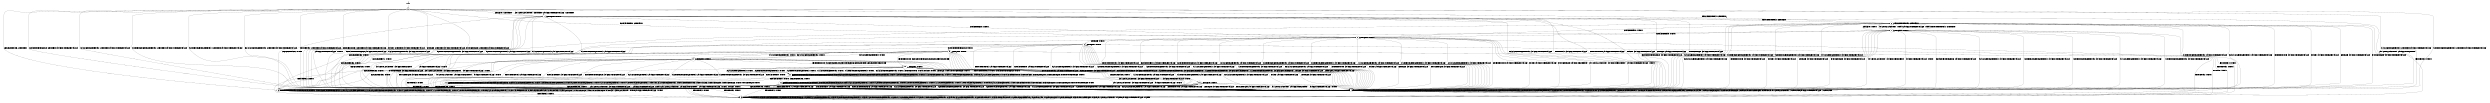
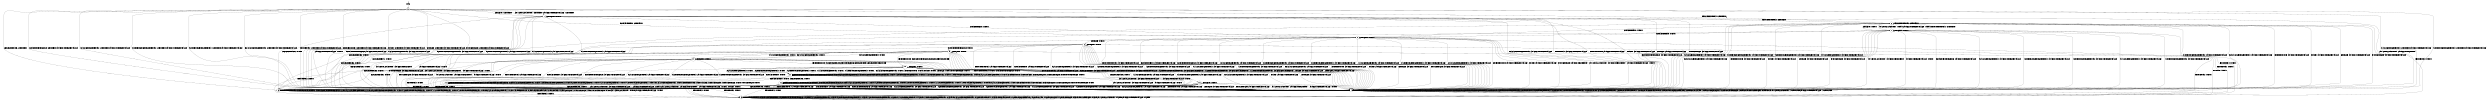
node "__start0": label "__start0" -> "__start6"
